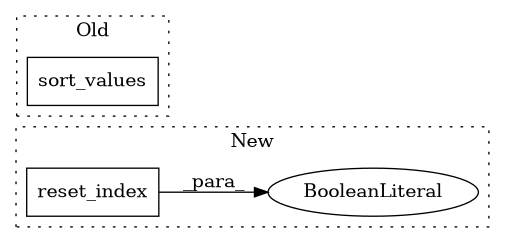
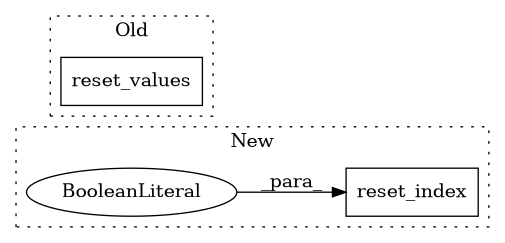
node "sort_values": label "sort_values" -> "reset_values"
edge "reset_index" -> "BooleanLiteral": reversed
